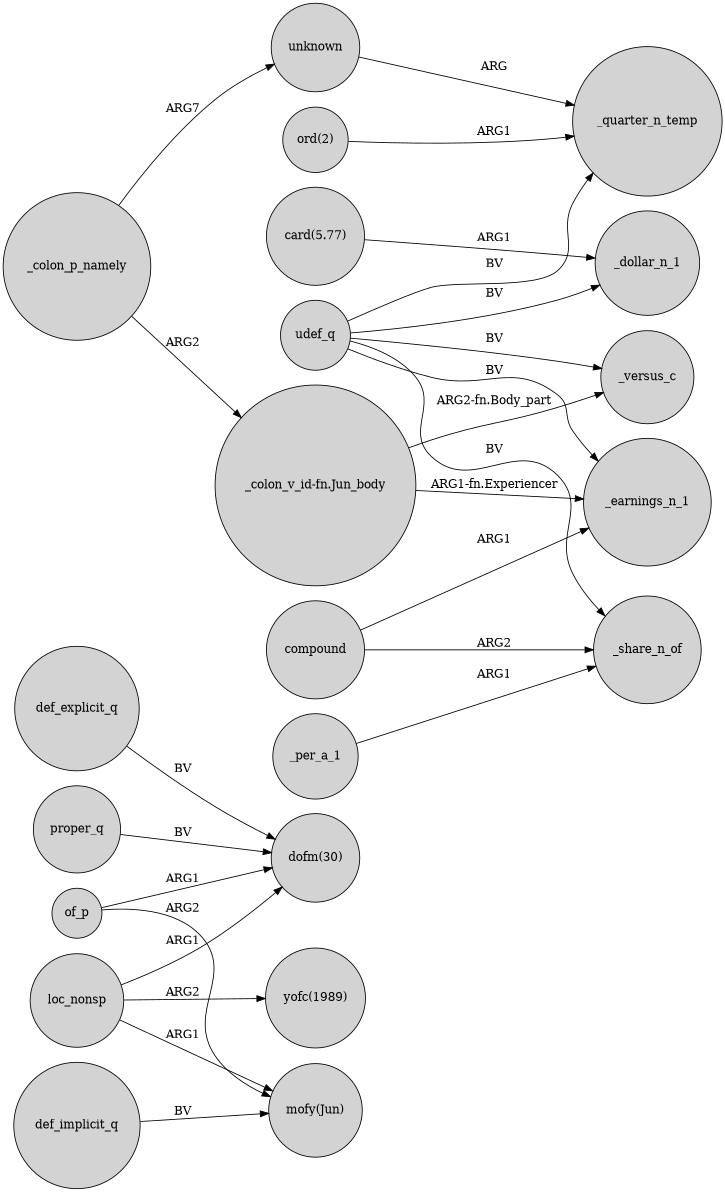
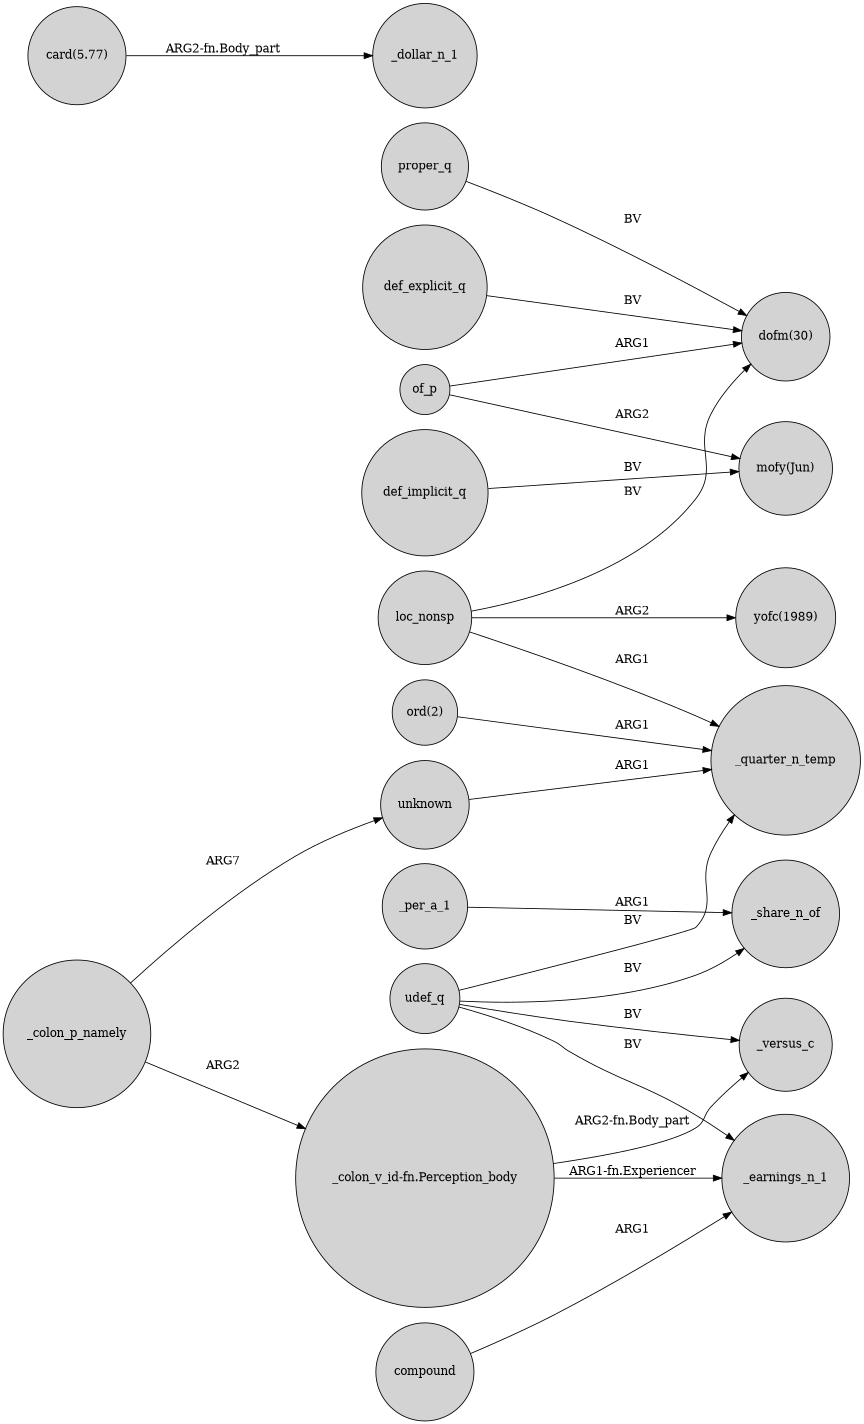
edge "unknown" -> "_quarter_n_temp": label "ARG" -> "ARG1"
edge "card(5.77)" -> "_dollar_n_1": label "ARG1" -> "ARG2-fn.Body_part"
edge "udef_q" -> "_dollar_n_1": removed, label "BV"
node "_colon_v_id-fn.Jun_body": label "_colon_v_id-fn.Jun_body" -> "_colon_v_id-fn.Perception_body"
edge "compound" -> "_share_n_of": removed, label "ARG2"
edge "loc_nonsp" -> "dofm(30)": label "ARG1" -> "BV"
edge "loc_nonsp" -> "mofy(Jun)": now "loc_nonsp" -> "_quarter_n_temp"
